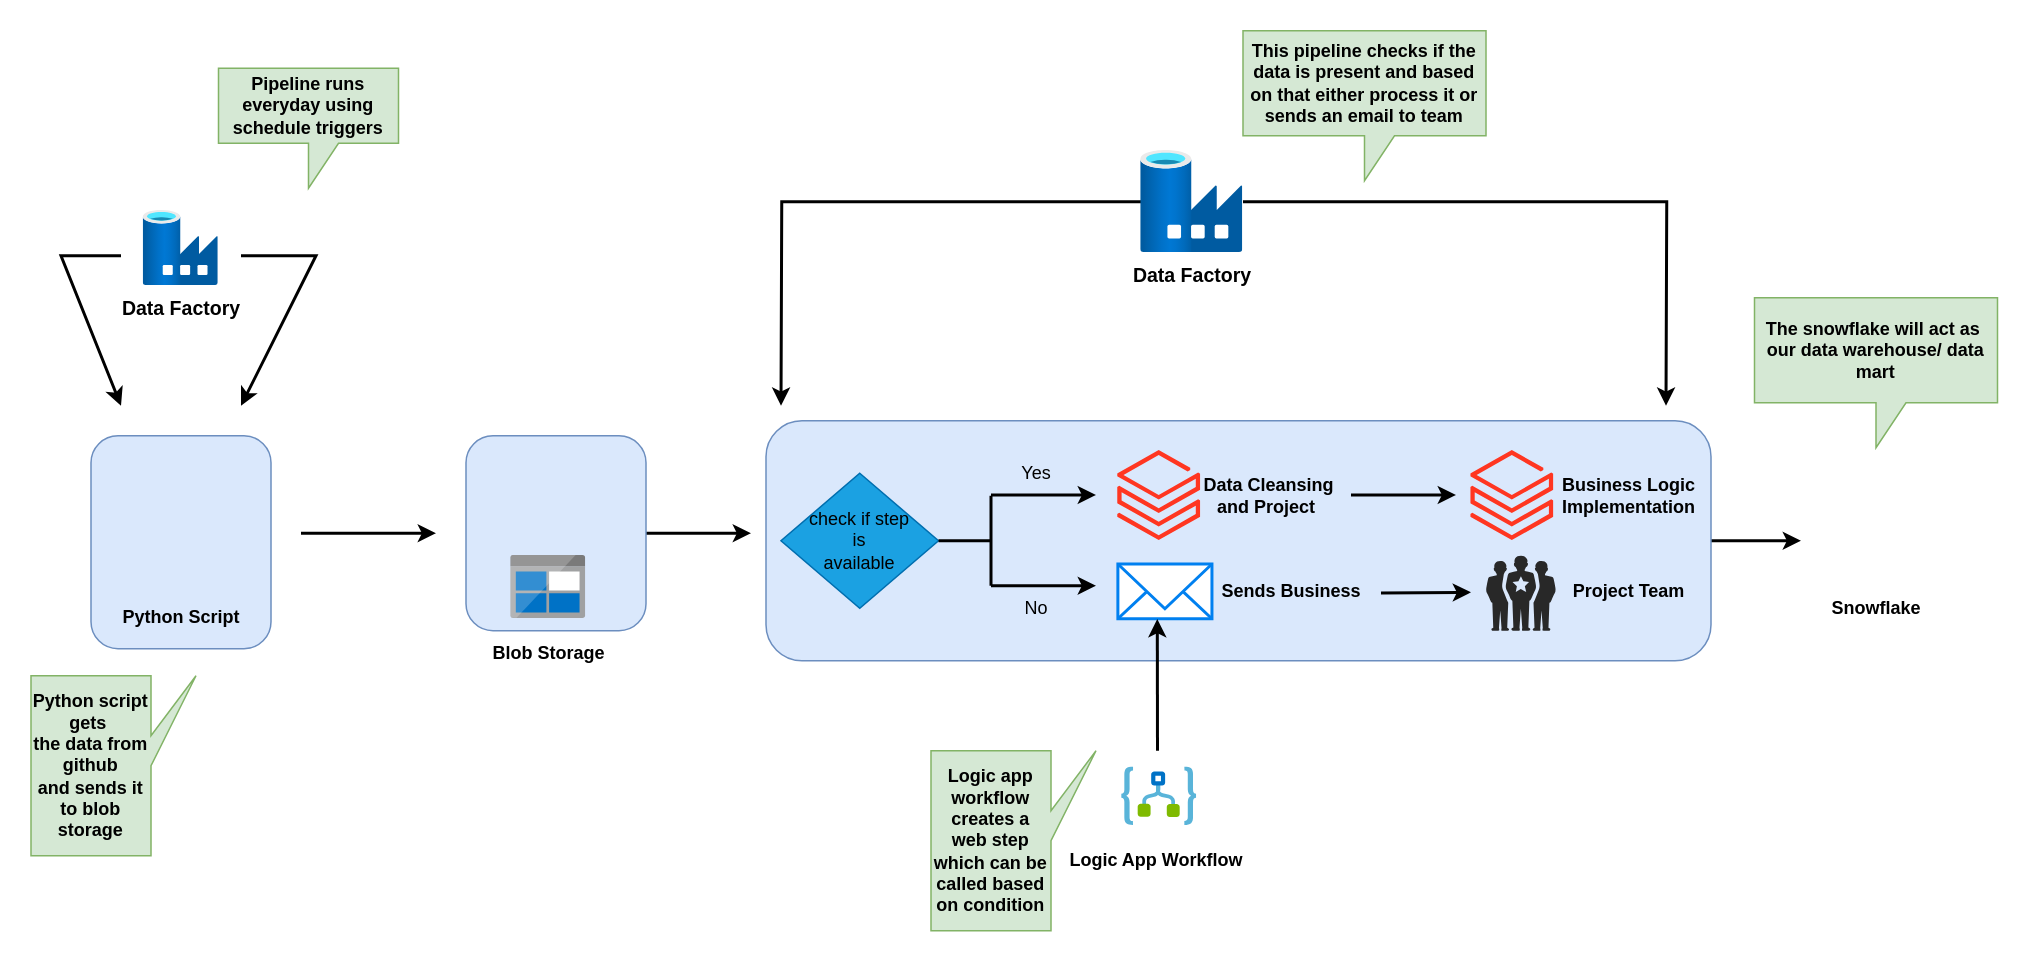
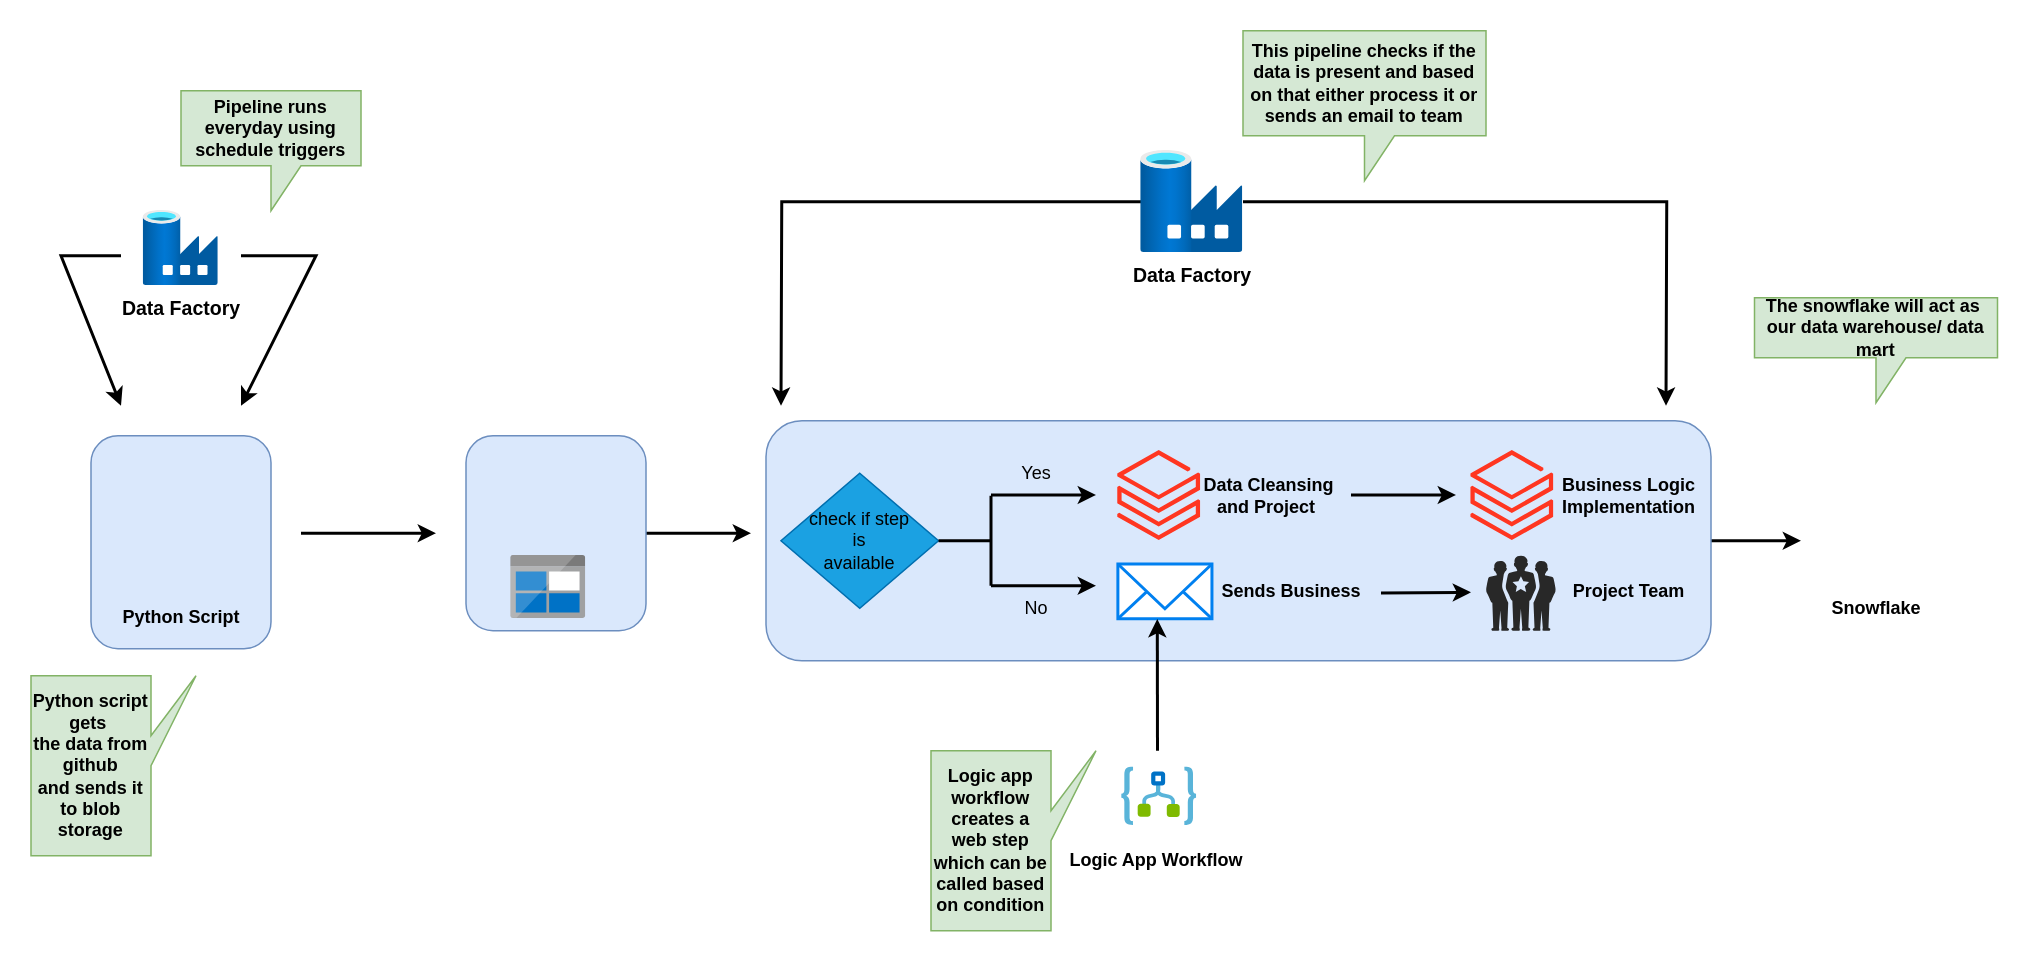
node "Pipeline runs everyday using schedule triggers": moved (308, 128) -> (271, 151)
node "The snowflake will act as our data warehouse/ data mart": size 243x150 -> 243x105
node "Blob Storage": removed
